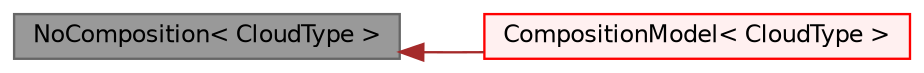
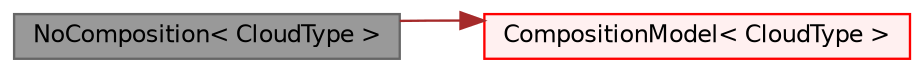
edge "CompositionModel< CloudType >" -> "NoComposition< CloudType >": reversed
